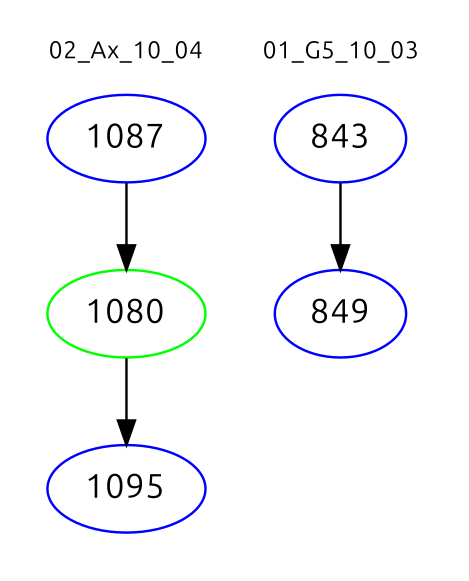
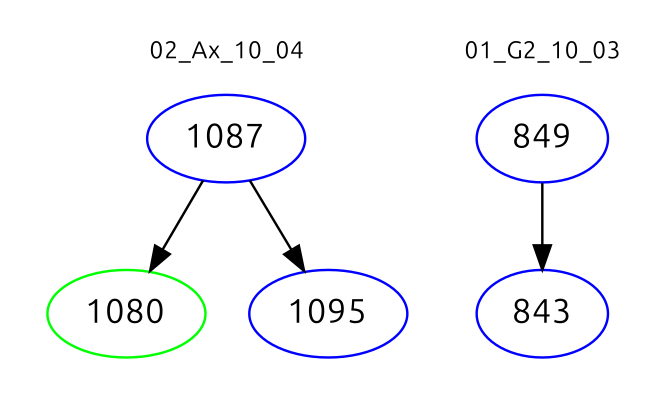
cluster "01_G5_10_03": label "01_G5_10_03" -> "01_G2_10_03"
edge "843" -> "849": reversed
edge "1080" -> "1095": now "1087" -> "1095"
